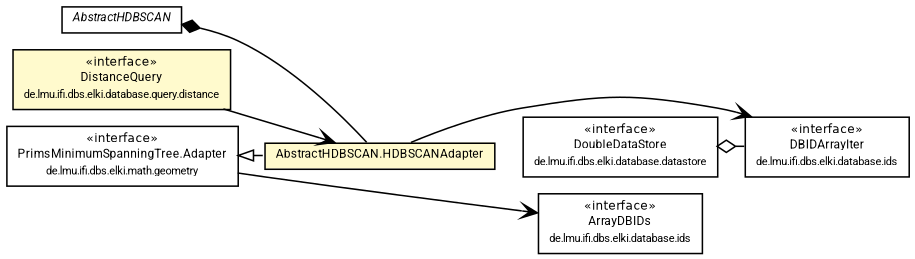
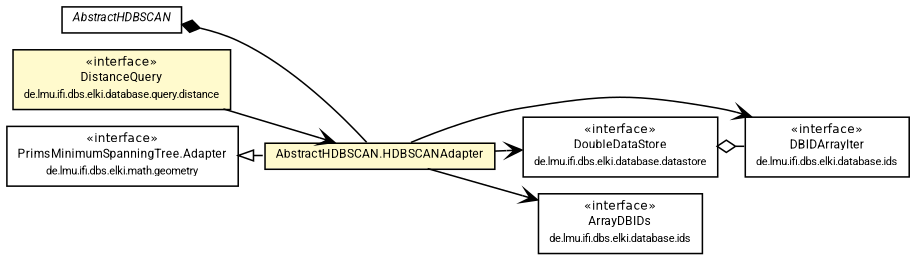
edge "AbstractHDBSCAN.HDBSCANAdapter" -> "DoubleDataStore": added
edge "PrimsMinimumSpanningTree.Adapter" -> "ArrayDBIDs": now "AbstractHDBSCAN.HDBSCANAdapter" -> "ArrayDBIDs"
